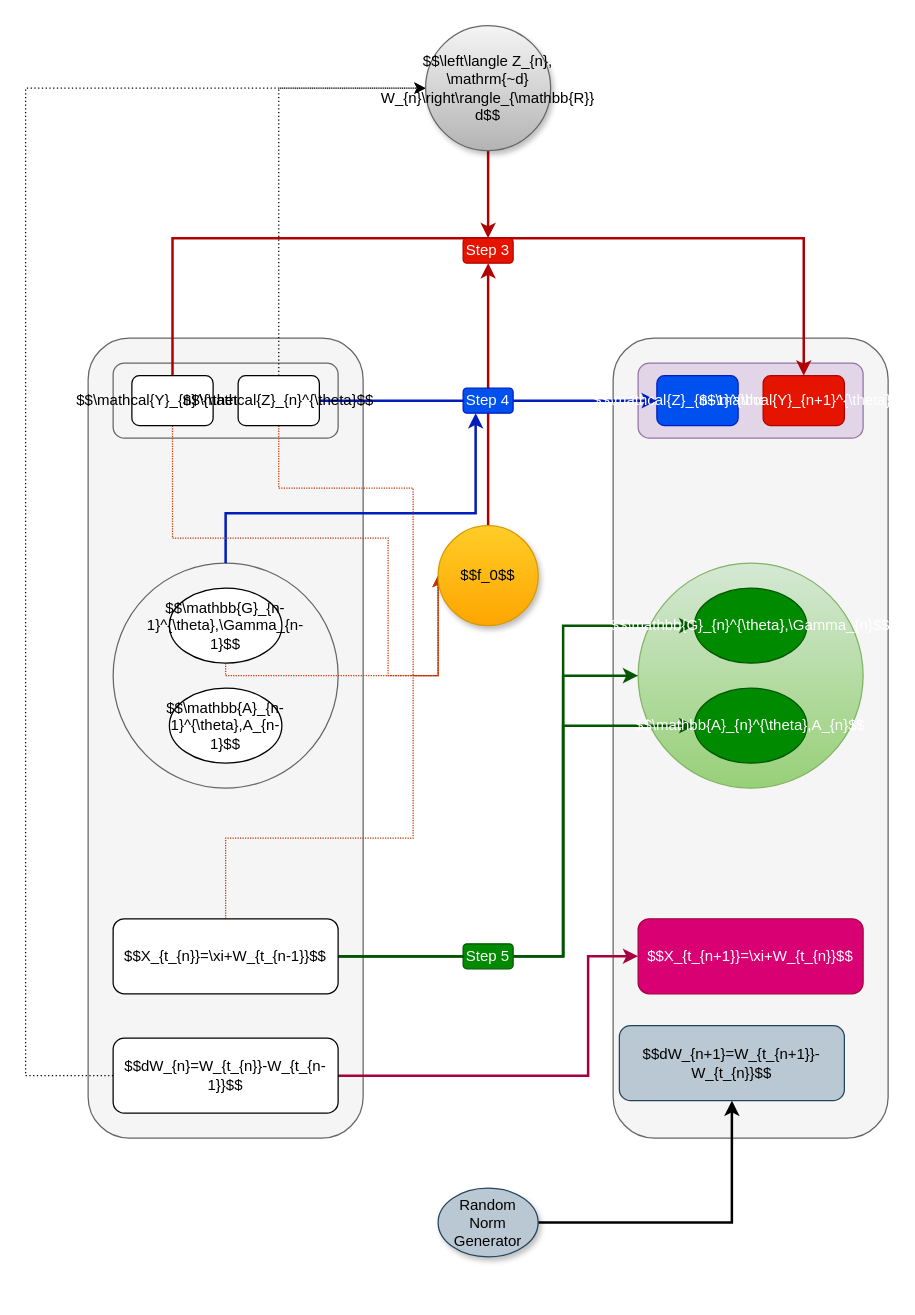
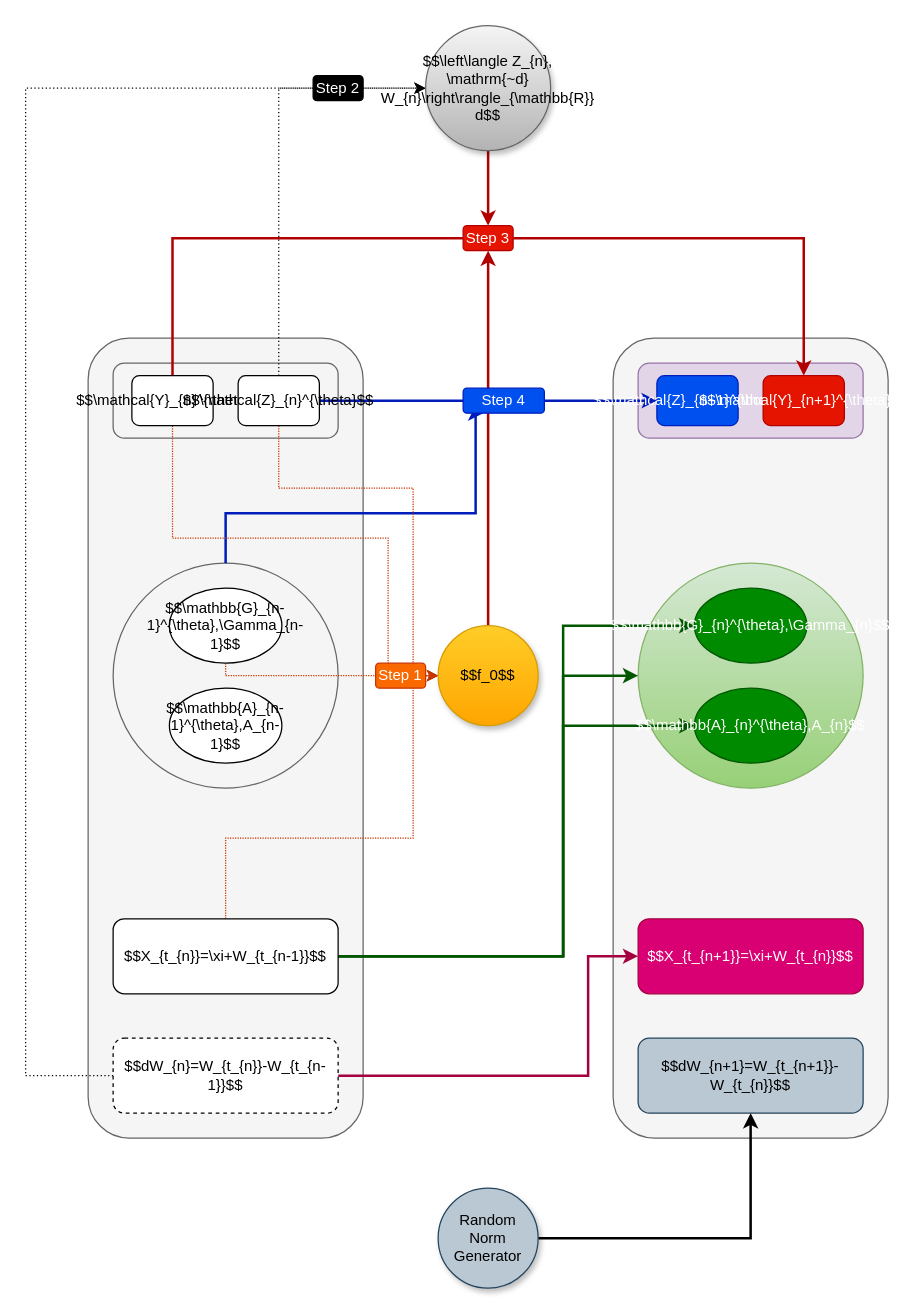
node "Step 2": added
node "Step 3": moved (488, 251) -> (488, 238)
node "Step 4": size 50x25 -> 81x25
node "$$f_0$$": moved (488, 576) -> (488, 676)
node "Step 1": added
node "Step 5": removed
node "$$dW_{n+1}=W_{t_{n+1}}-W_{t_{n}}$$": moved (732, 1063) -> (751, 1076)
node "$$dW_{n}=W_{t_{n}}-W_{t_{n-1}}$$": style solid -> dashed
node "Random Norm Generator": size 100x69 -> 100x100
